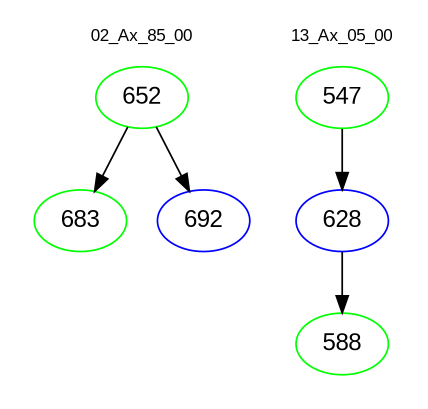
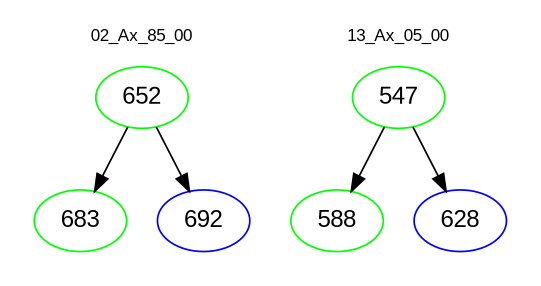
edge "628" -> "588": now "547" -> "588"
